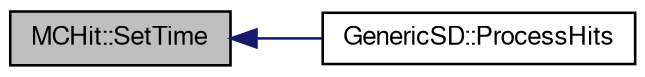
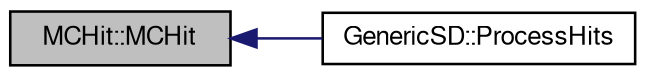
node "MCHit::SetTime": label "MCHit::SetTime" -> "MCHit::MCHit"
